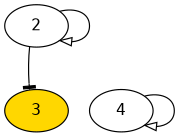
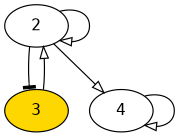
edge "2" -> "4": added
edge "3" -> "2": added
